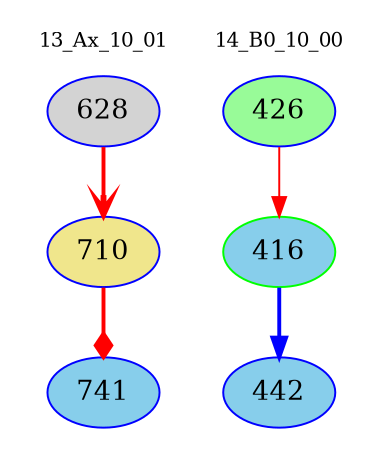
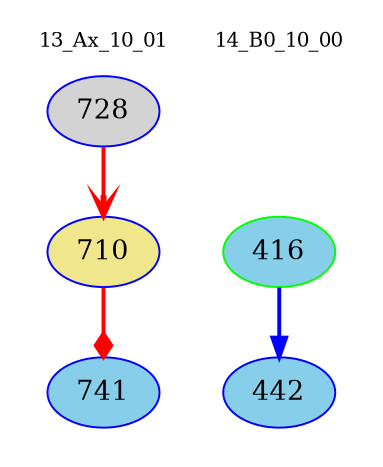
node "628": label "628" -> "728"
node "426": removed
